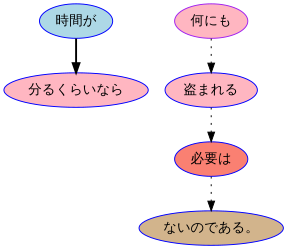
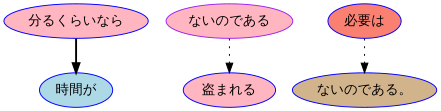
node "何にも": label "何にも" -> "ないのである"
edge "時間が" -> "分るくらいなら": reversed
edge "盗まれる" -> "必要は": removed
